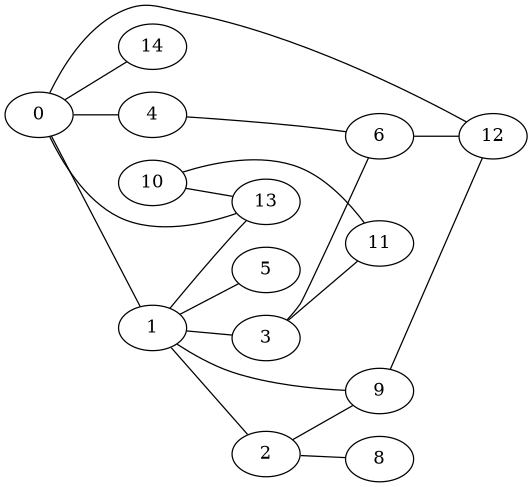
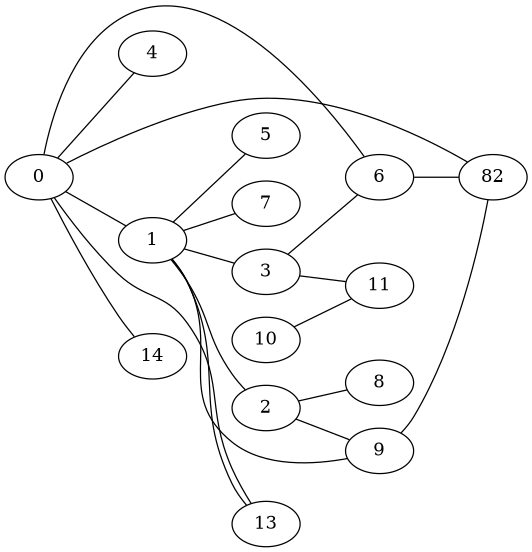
edge "4" -> "6": now "0" -> "6"
node "12": label "12" -> "82"
edge "10" -> "13": removed
node "7": added
